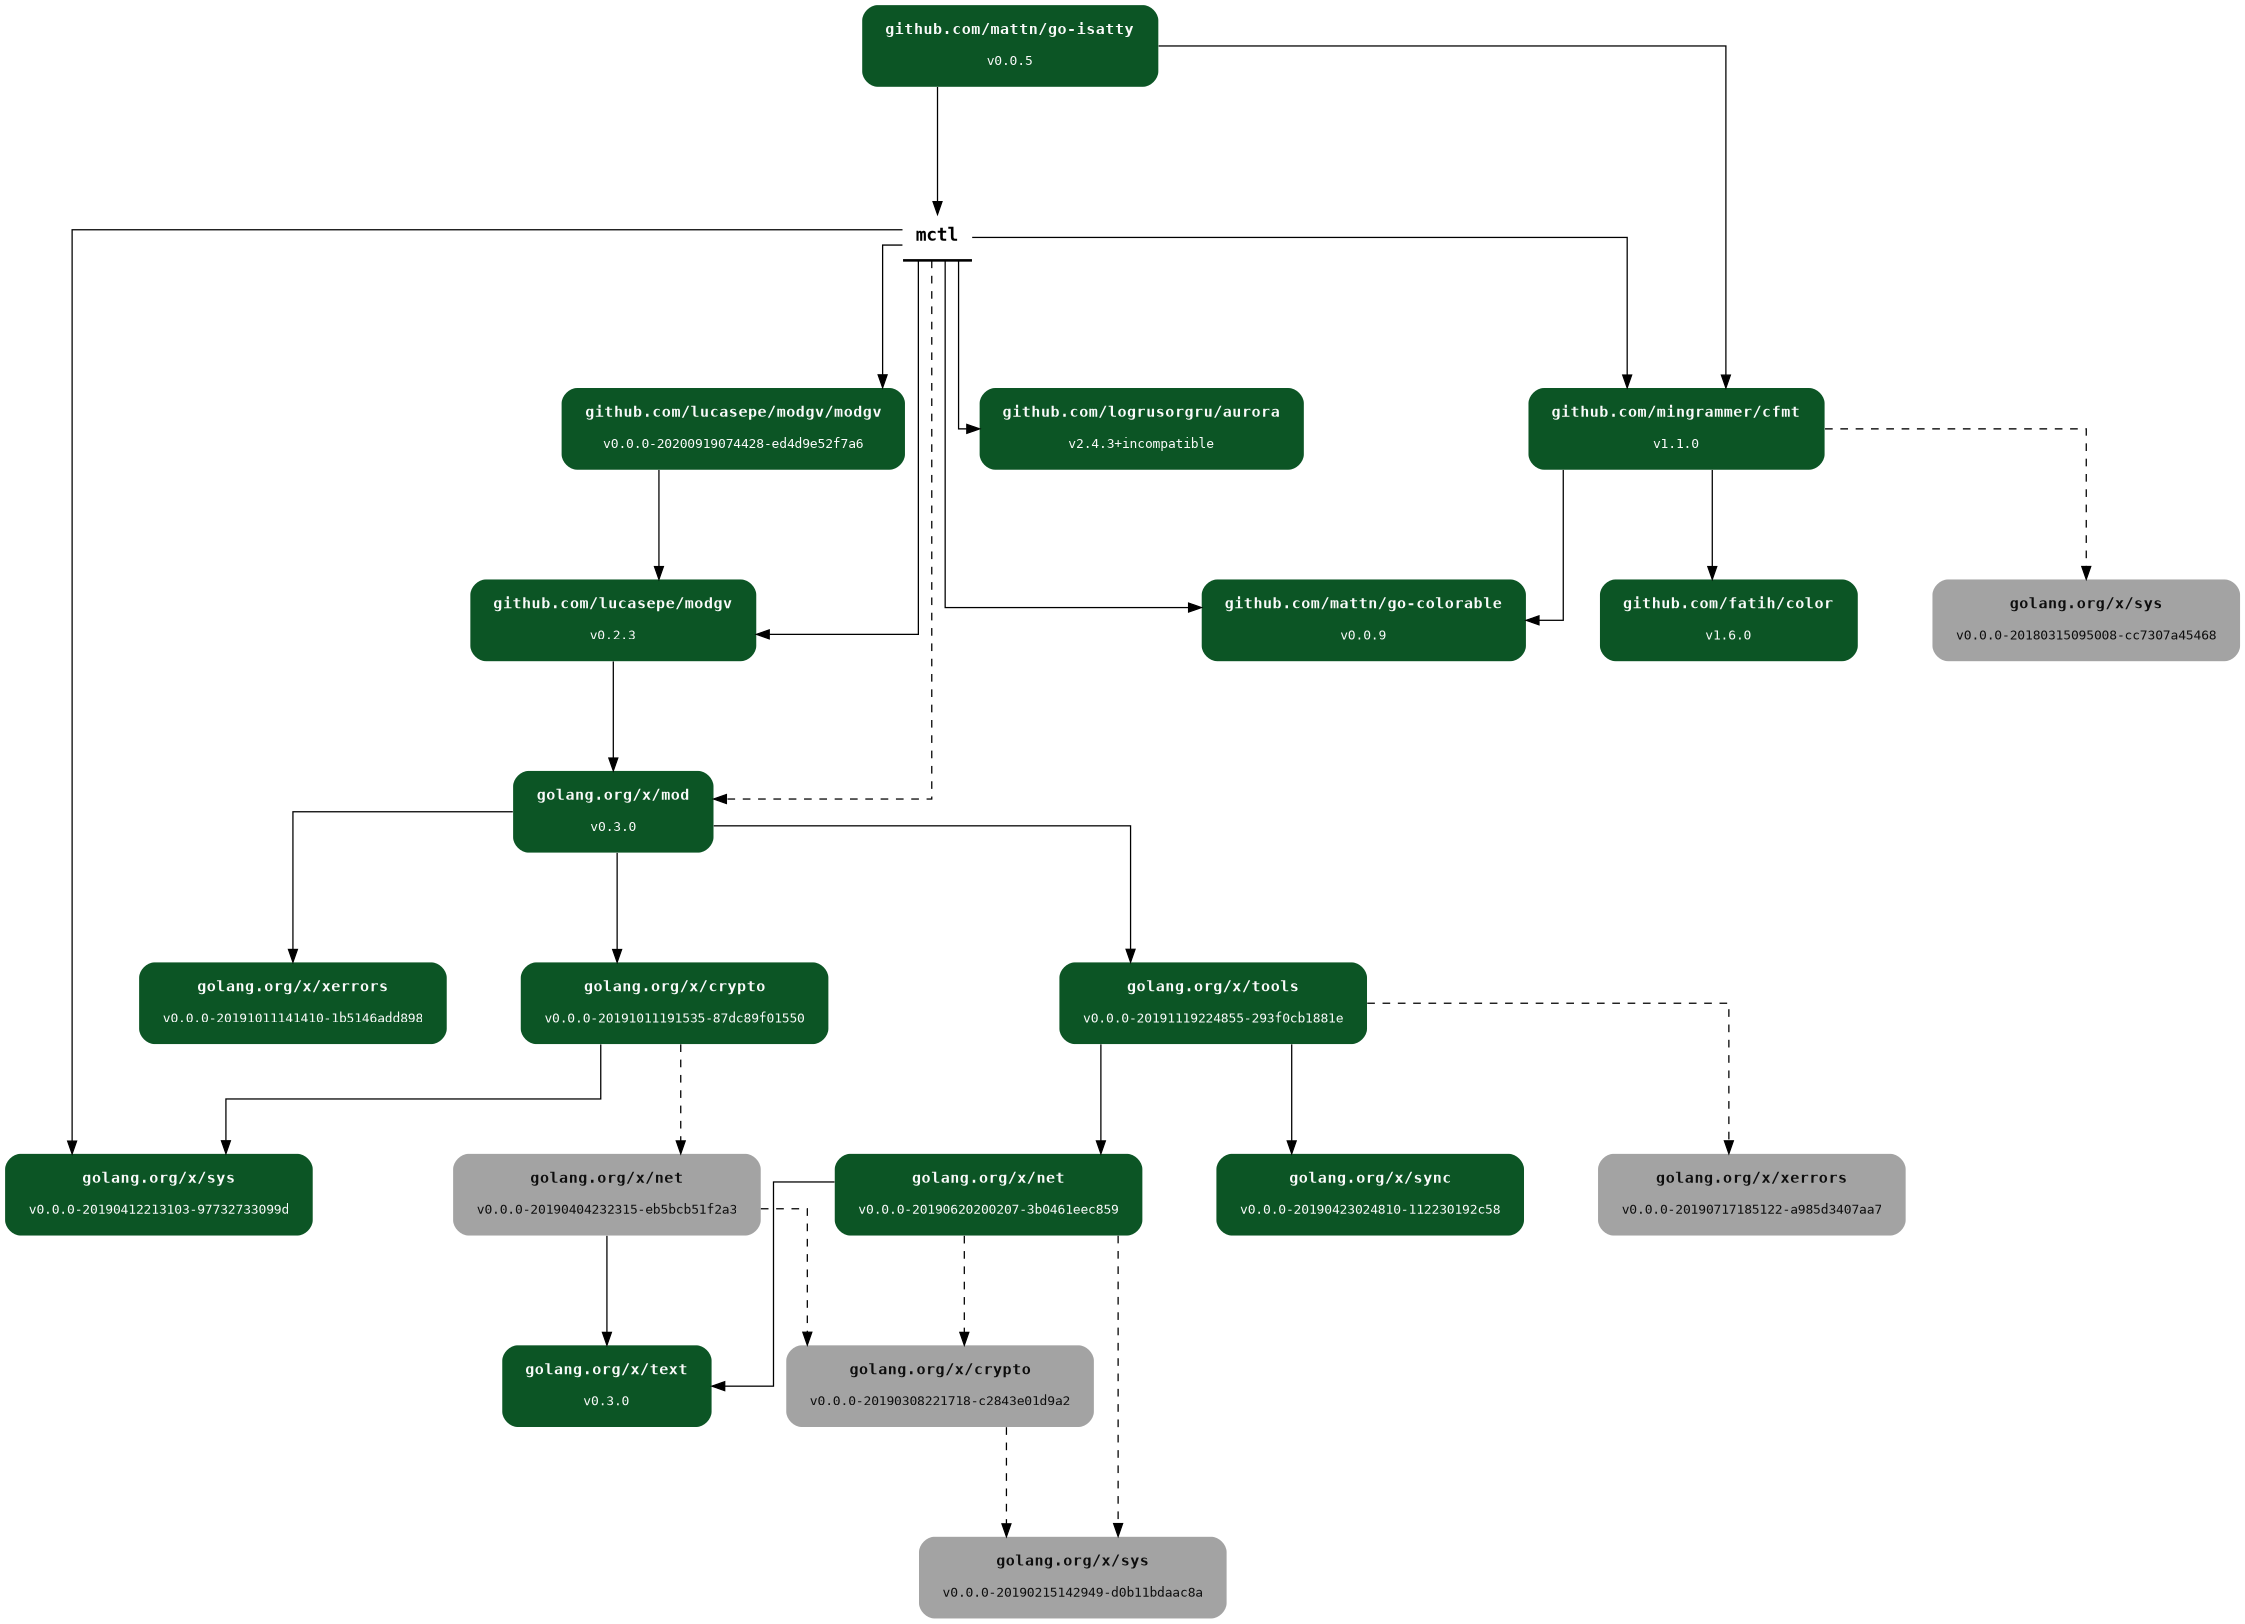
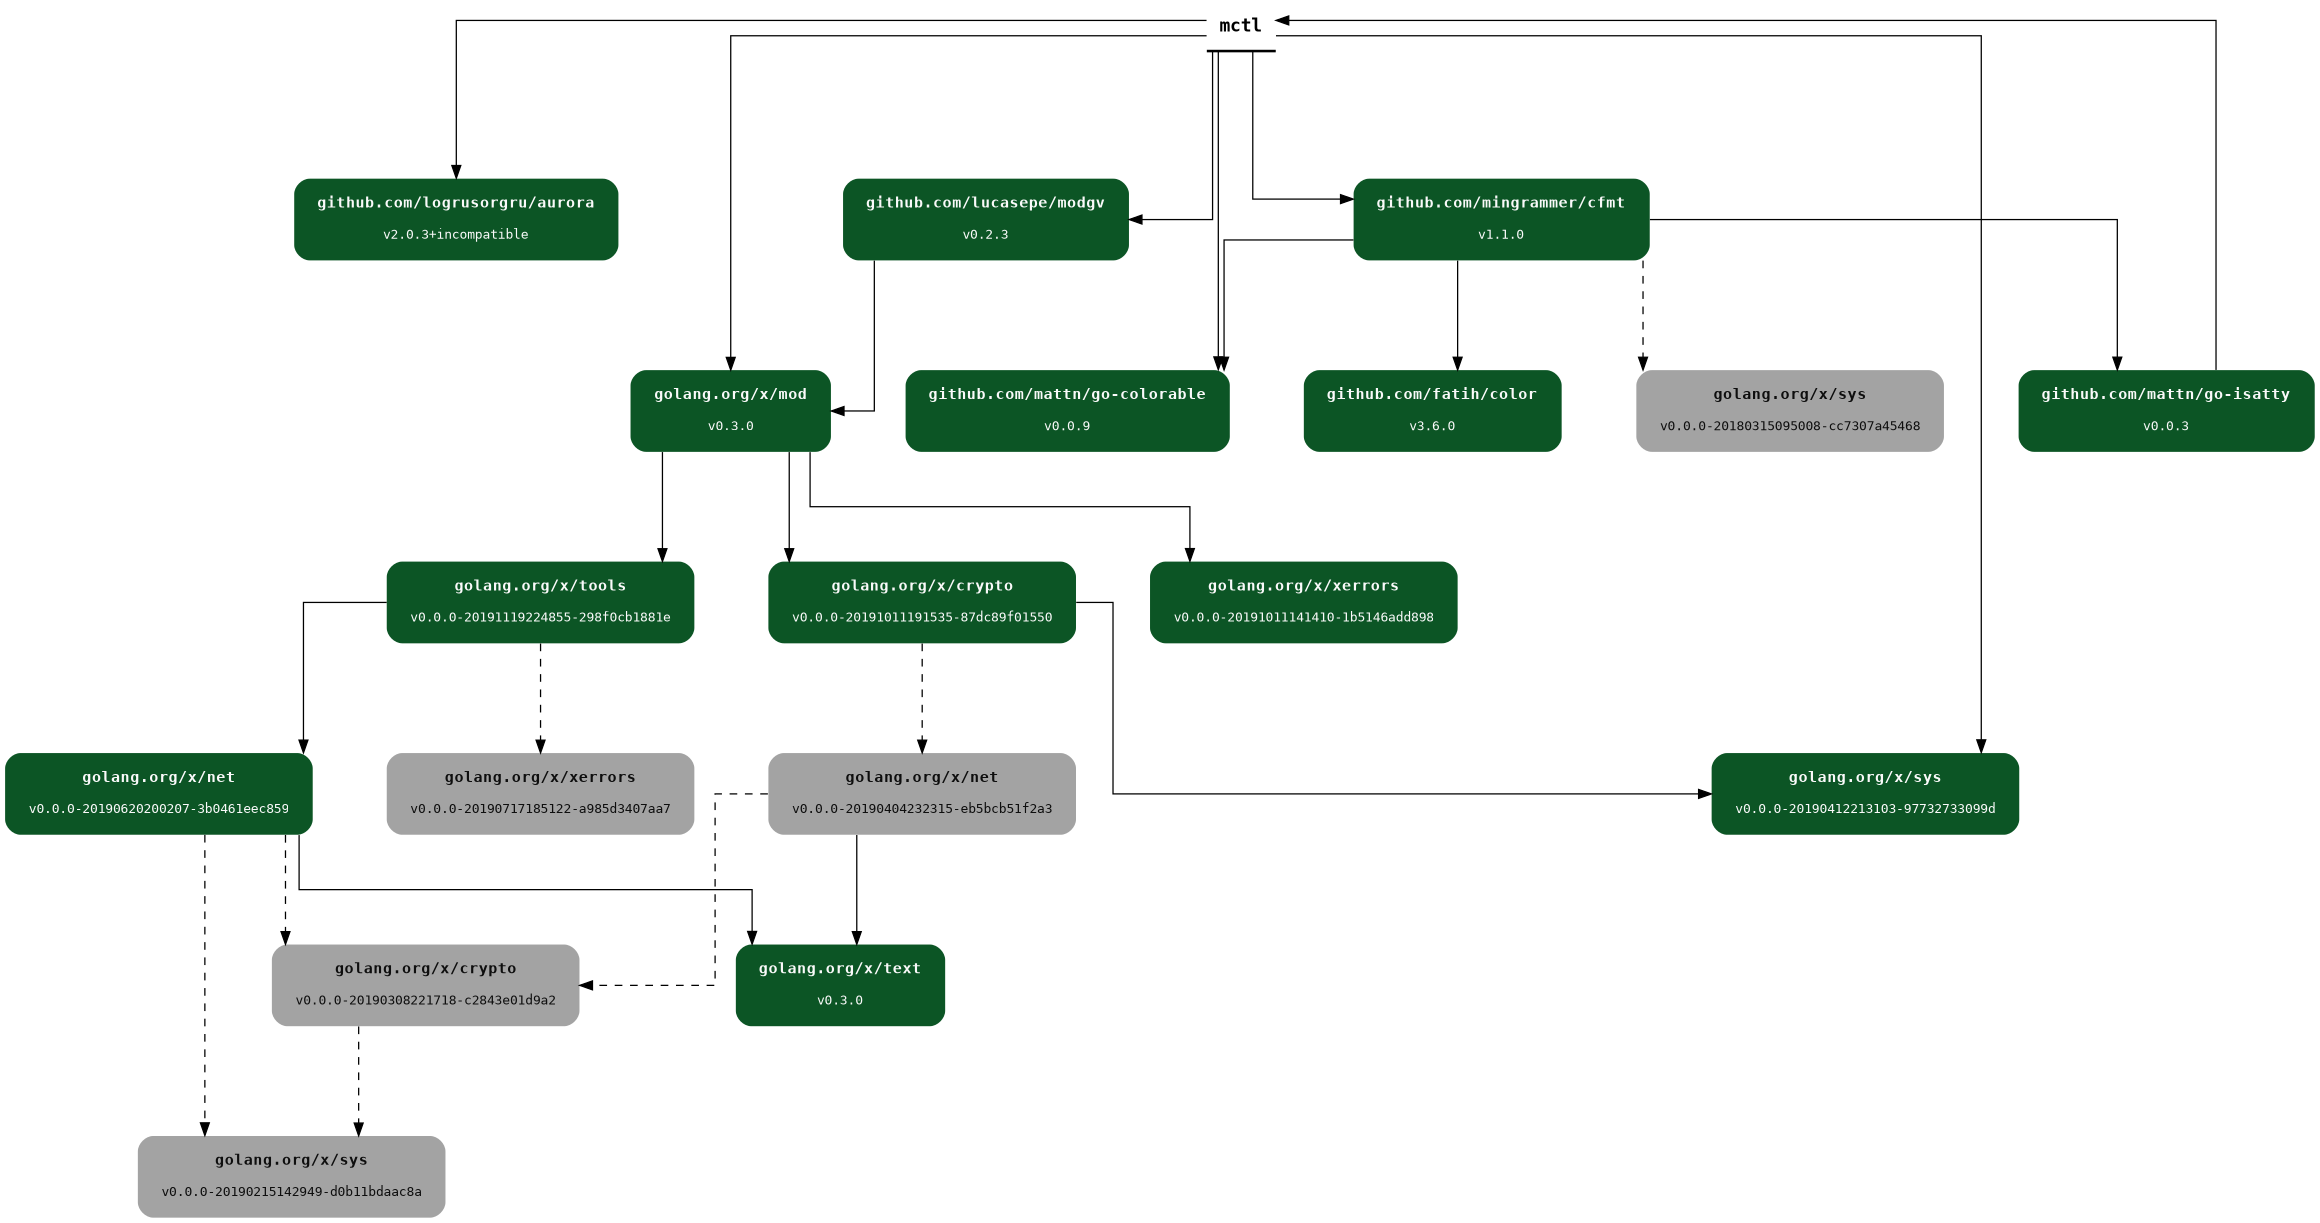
edge "github.com/mattn/go-isatty" -> "github.com/mingrammer/cfmt": reversed
node "github.com/mattn/go-isatty": text "v0.0.5" -> "v0.0.3"
node "github.com/lucasepe/modgv/modgv": removed
node "github.com/logrusorgru/aurora": text "v2.4.3+incompatible" -> "v2.0.3+incompatible"
edge "mctl" -> "golang.org/x/mod": style dashed -> solid
node "github.com/fatih/color": text "v1.6.0" -> "v3.6.0"
node "golang.org/x/tools": text "v0.0.0-20191119224855-293f0cb1881e" -> "v0.0.0-20191119224855-298f0cb1881e"
node "golang.org/x/sync": removed
